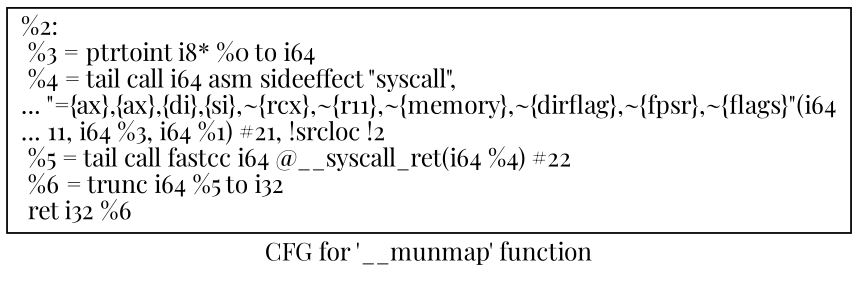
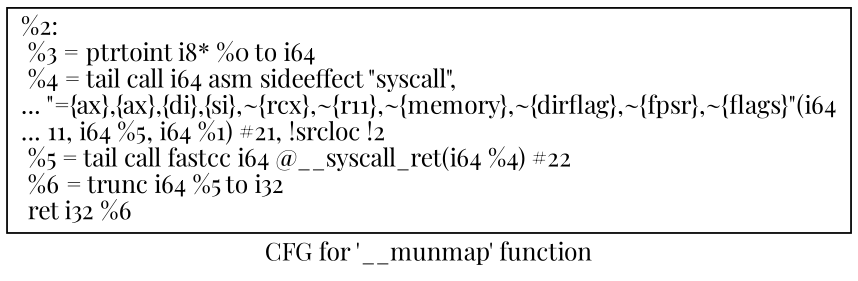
node "%2:": text "... 11, i64 %3, i64 %1) #21, !srcloc !2" -> "... 11, i64 %5, i64 %1) #21, !srcloc !2"
